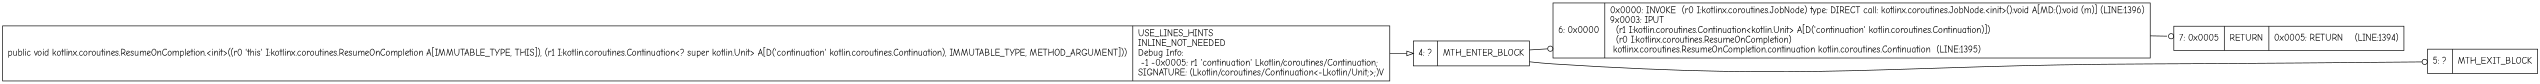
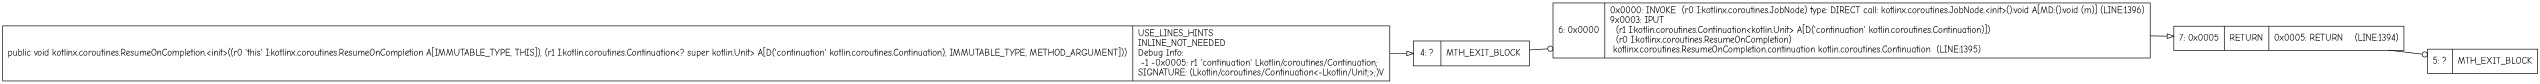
edge "6: 0x0000" -> "7: 0x0005": arrowhead odot -> onormal
node "4: ?": text "MTH_ENTER_BLOCK" -> "MTH_EXIT_BLOCK"
edge "4: ?" -> "5: ?": now "7: 0x0005" -> "5: ?"
